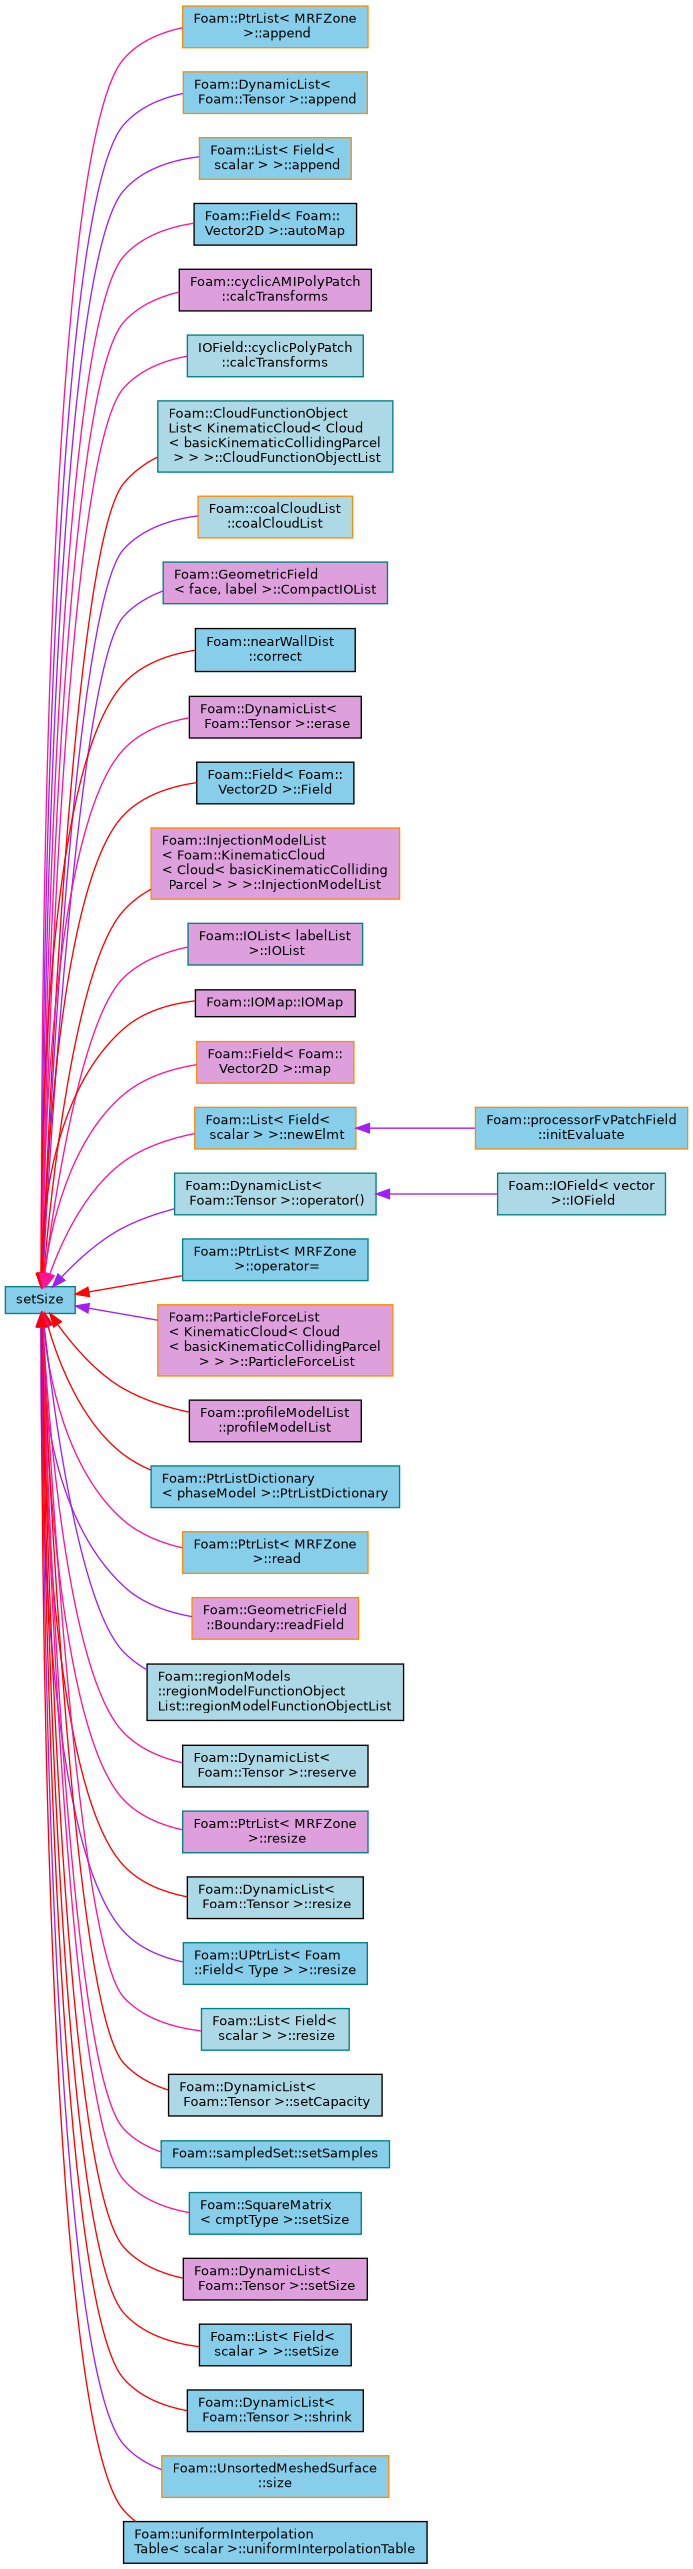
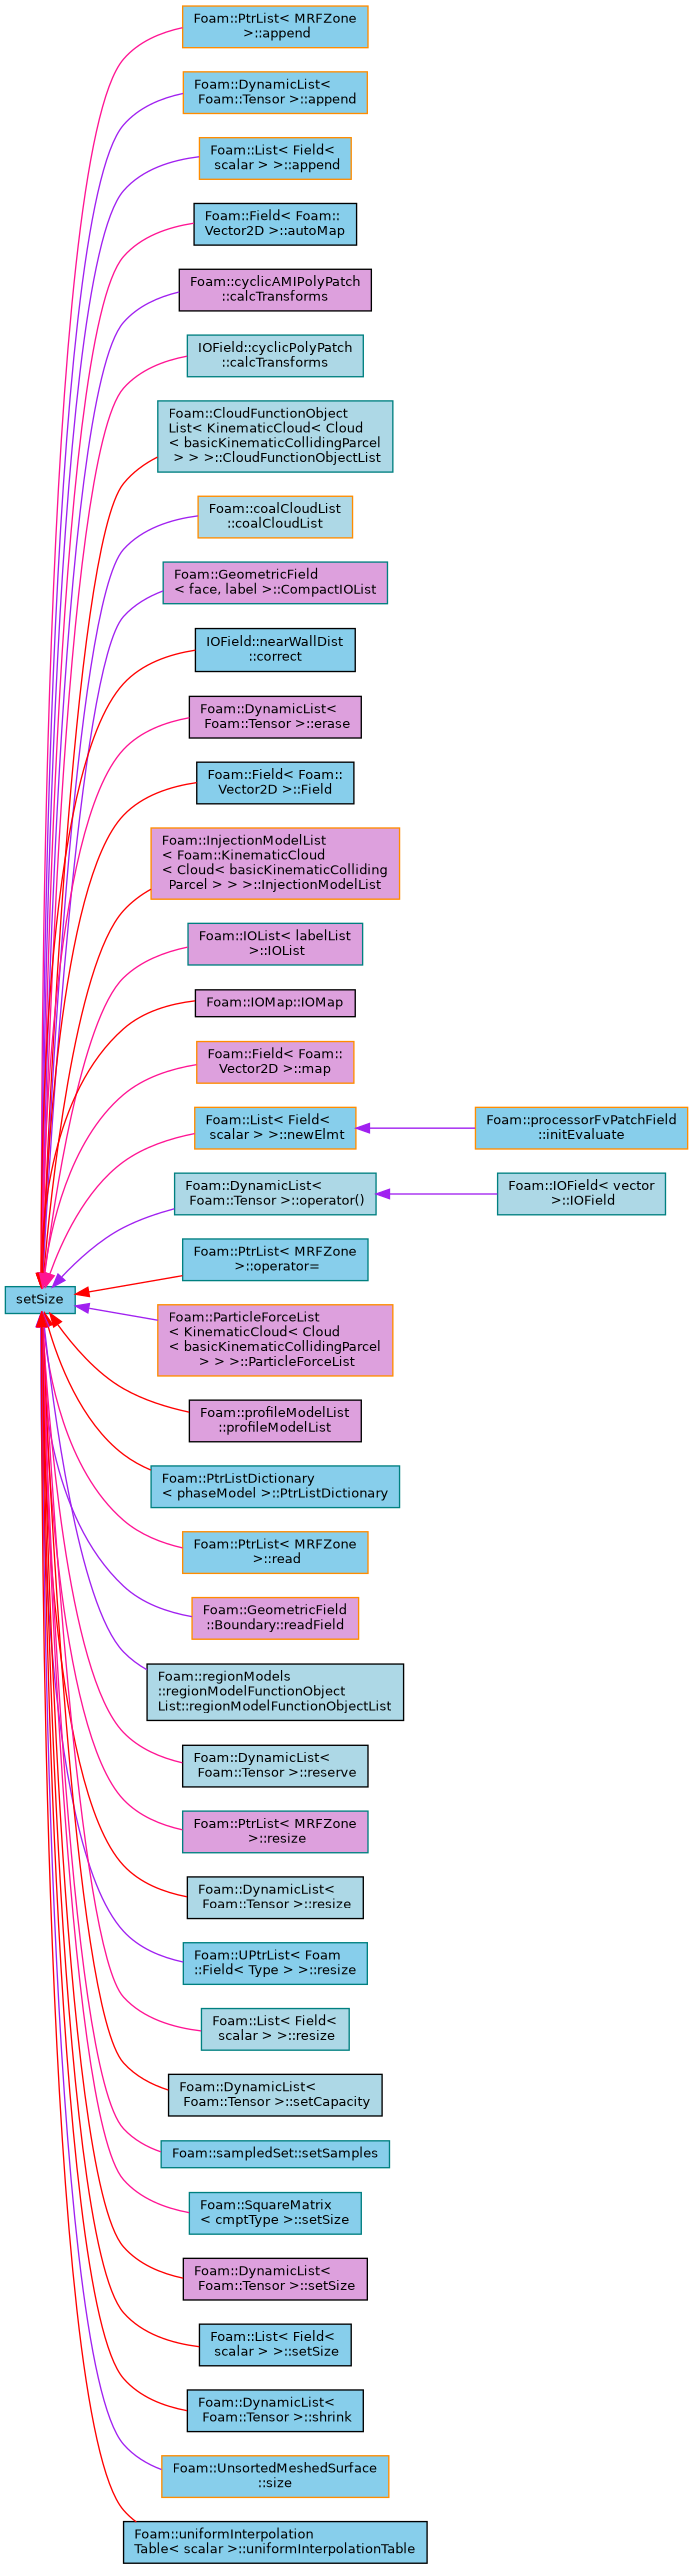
node "Foam::nearWallDist ::correct": label "Foam::nearWallDist ::correct" -> "IOField::nearWallDist ::correct"
edge "Foam::cyclicAMIPolyPatch ::calcTransforms" -> "setSize": color deeppink -> purple
